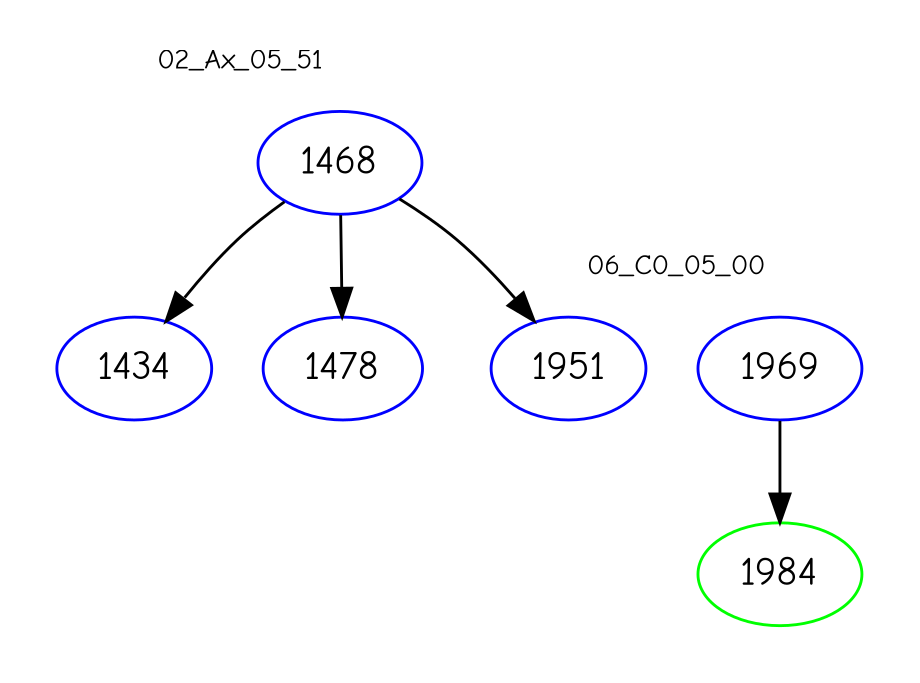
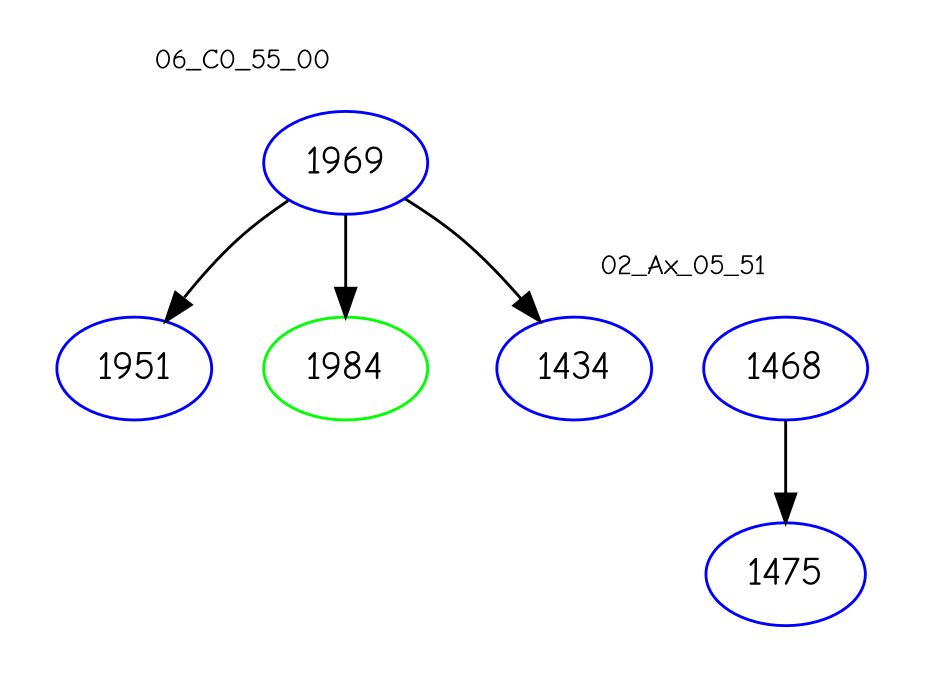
edge "1468" -> "1434": now "1969" -> "1434"
edge "1468" -> "1951": now "1969" -> "1951"
cluster "06_C0_05_00": label "06_C0_05_00" -> "06_C0_55_00"
node "1478": label "1478" -> "1475"
